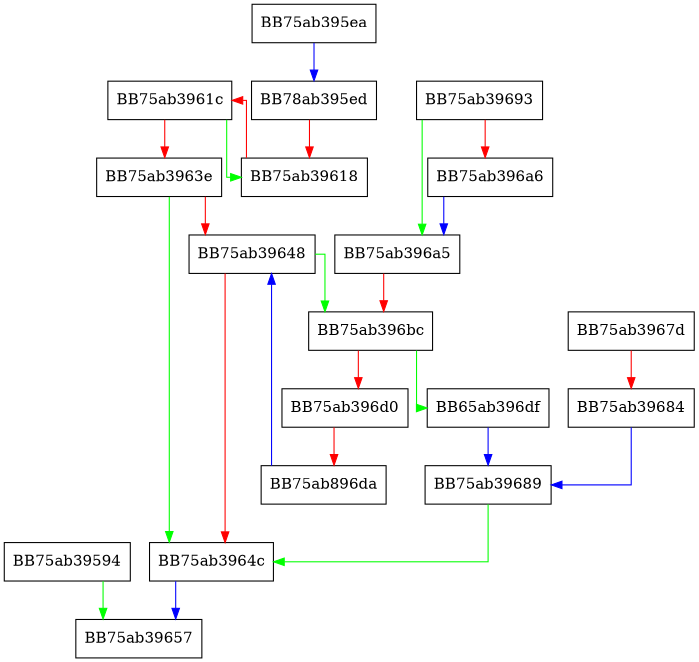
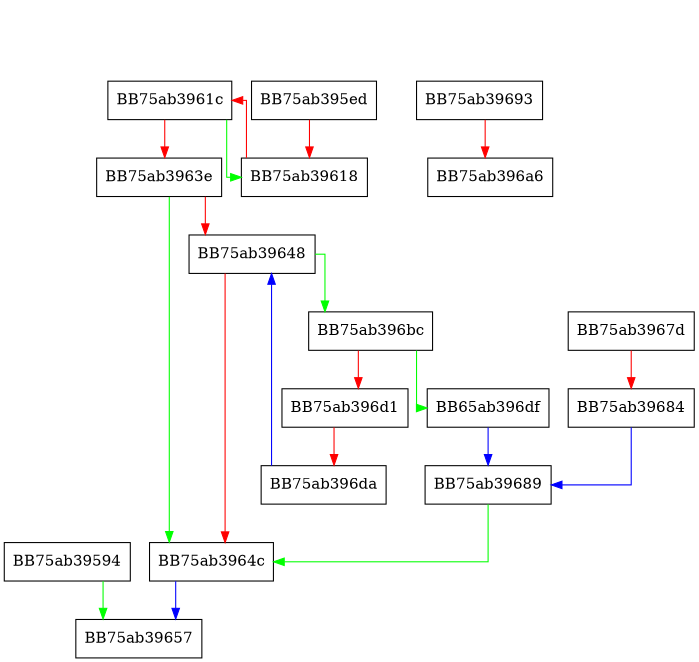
node "BB75ab395ea": removed
node "BB78ab395ed": label "BB78ab395ed" -> "BB75ab395ed"
node "BB75ab396a5": removed
node "BB75ab396d0": label "BB75ab396d0" -> "BB75ab396d1"
node "BB75ab896da": label "BB75ab896da" -> "BB75ab396da"
